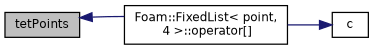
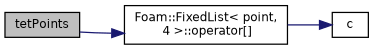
edge "Foam::FixedList< point, 4 >::operator[]" -> "tetPoints": reversed
